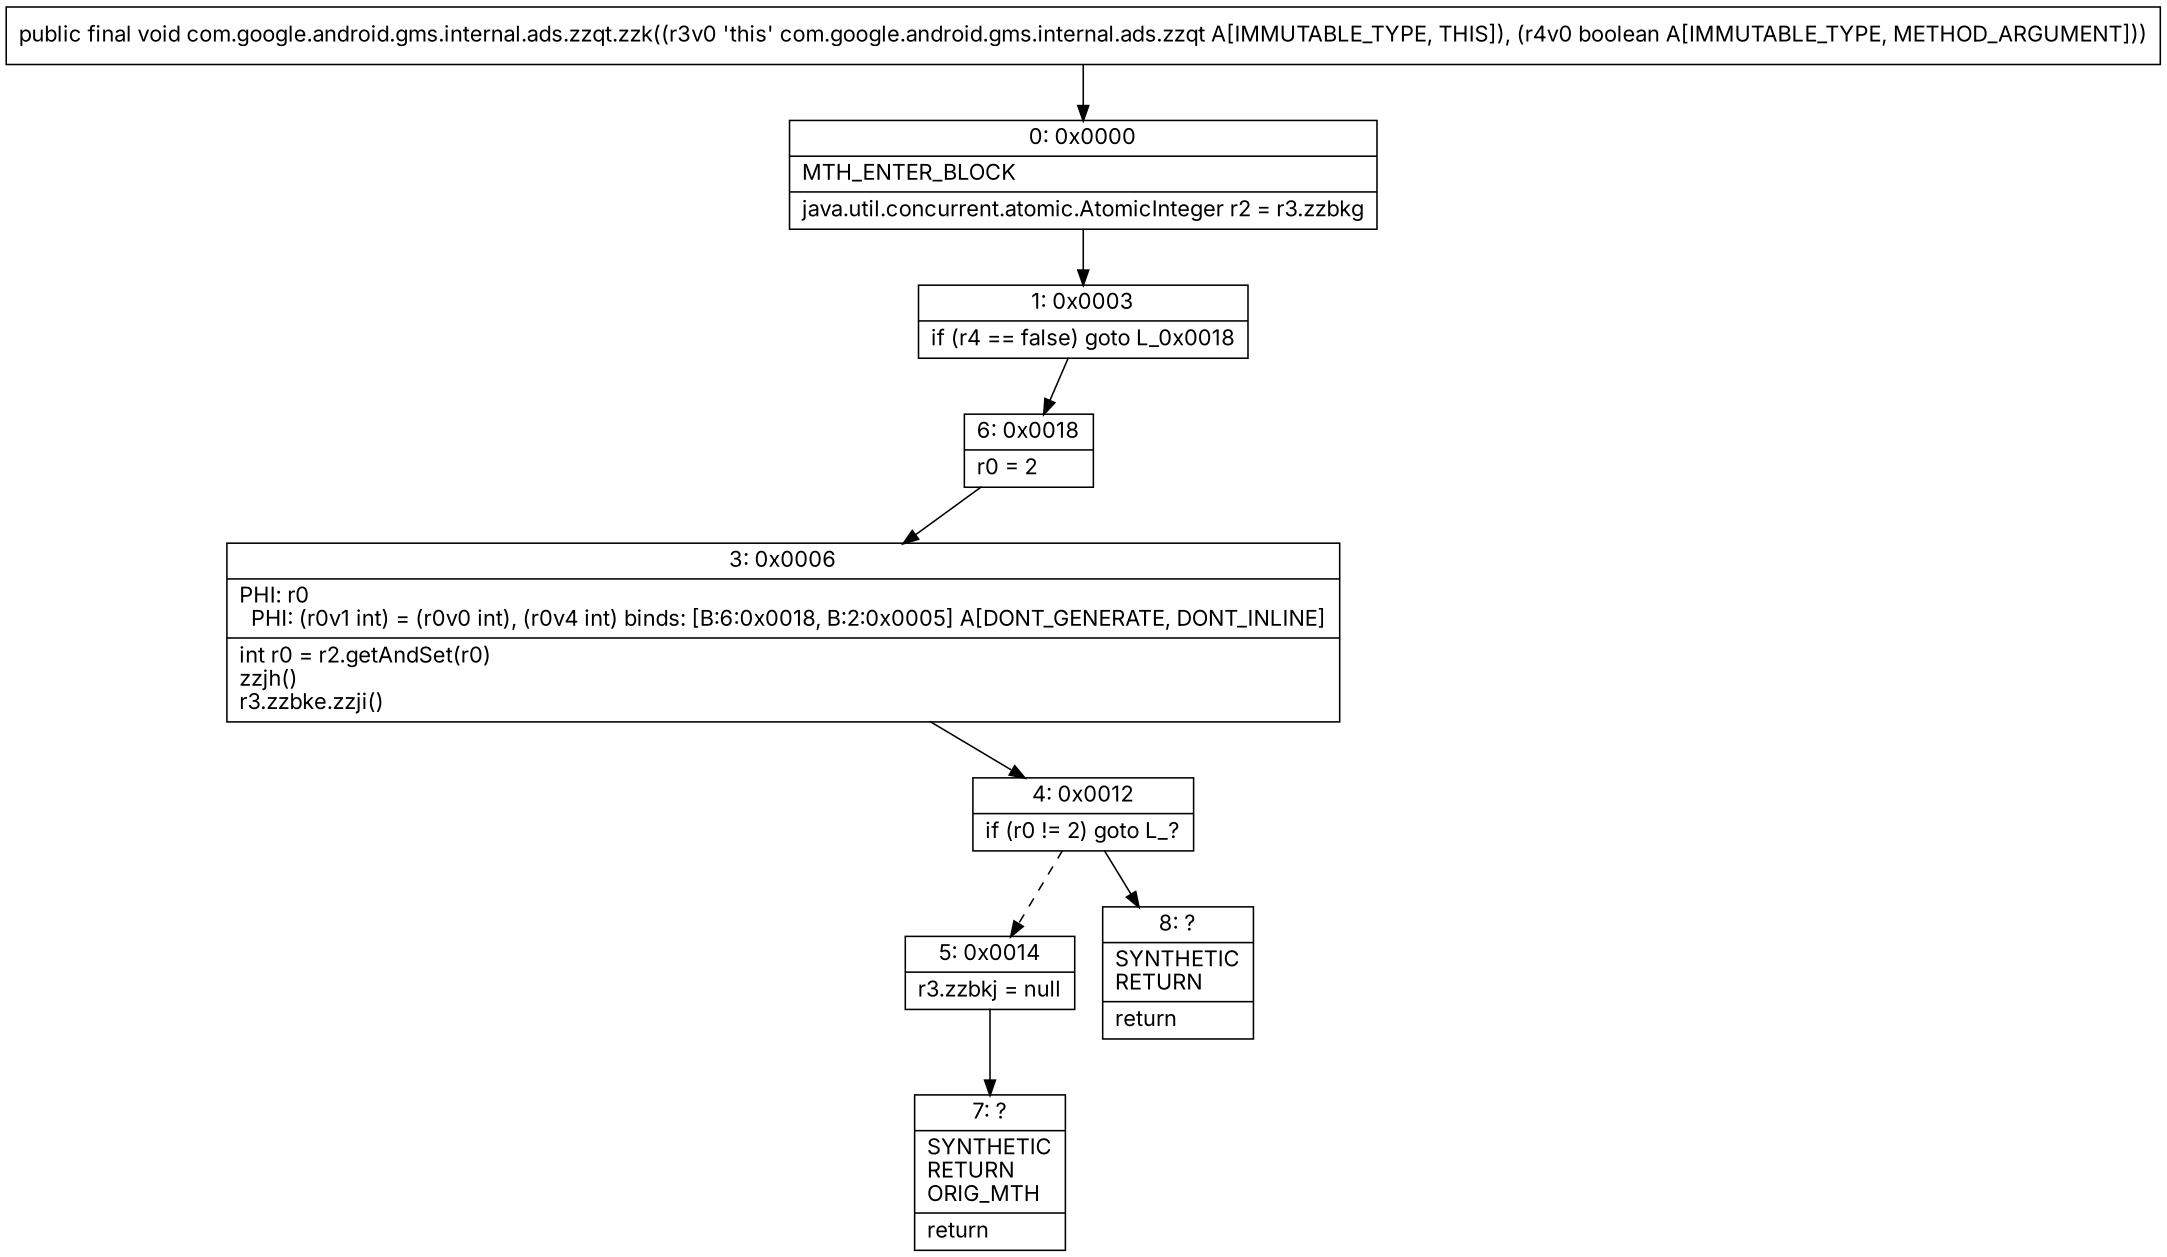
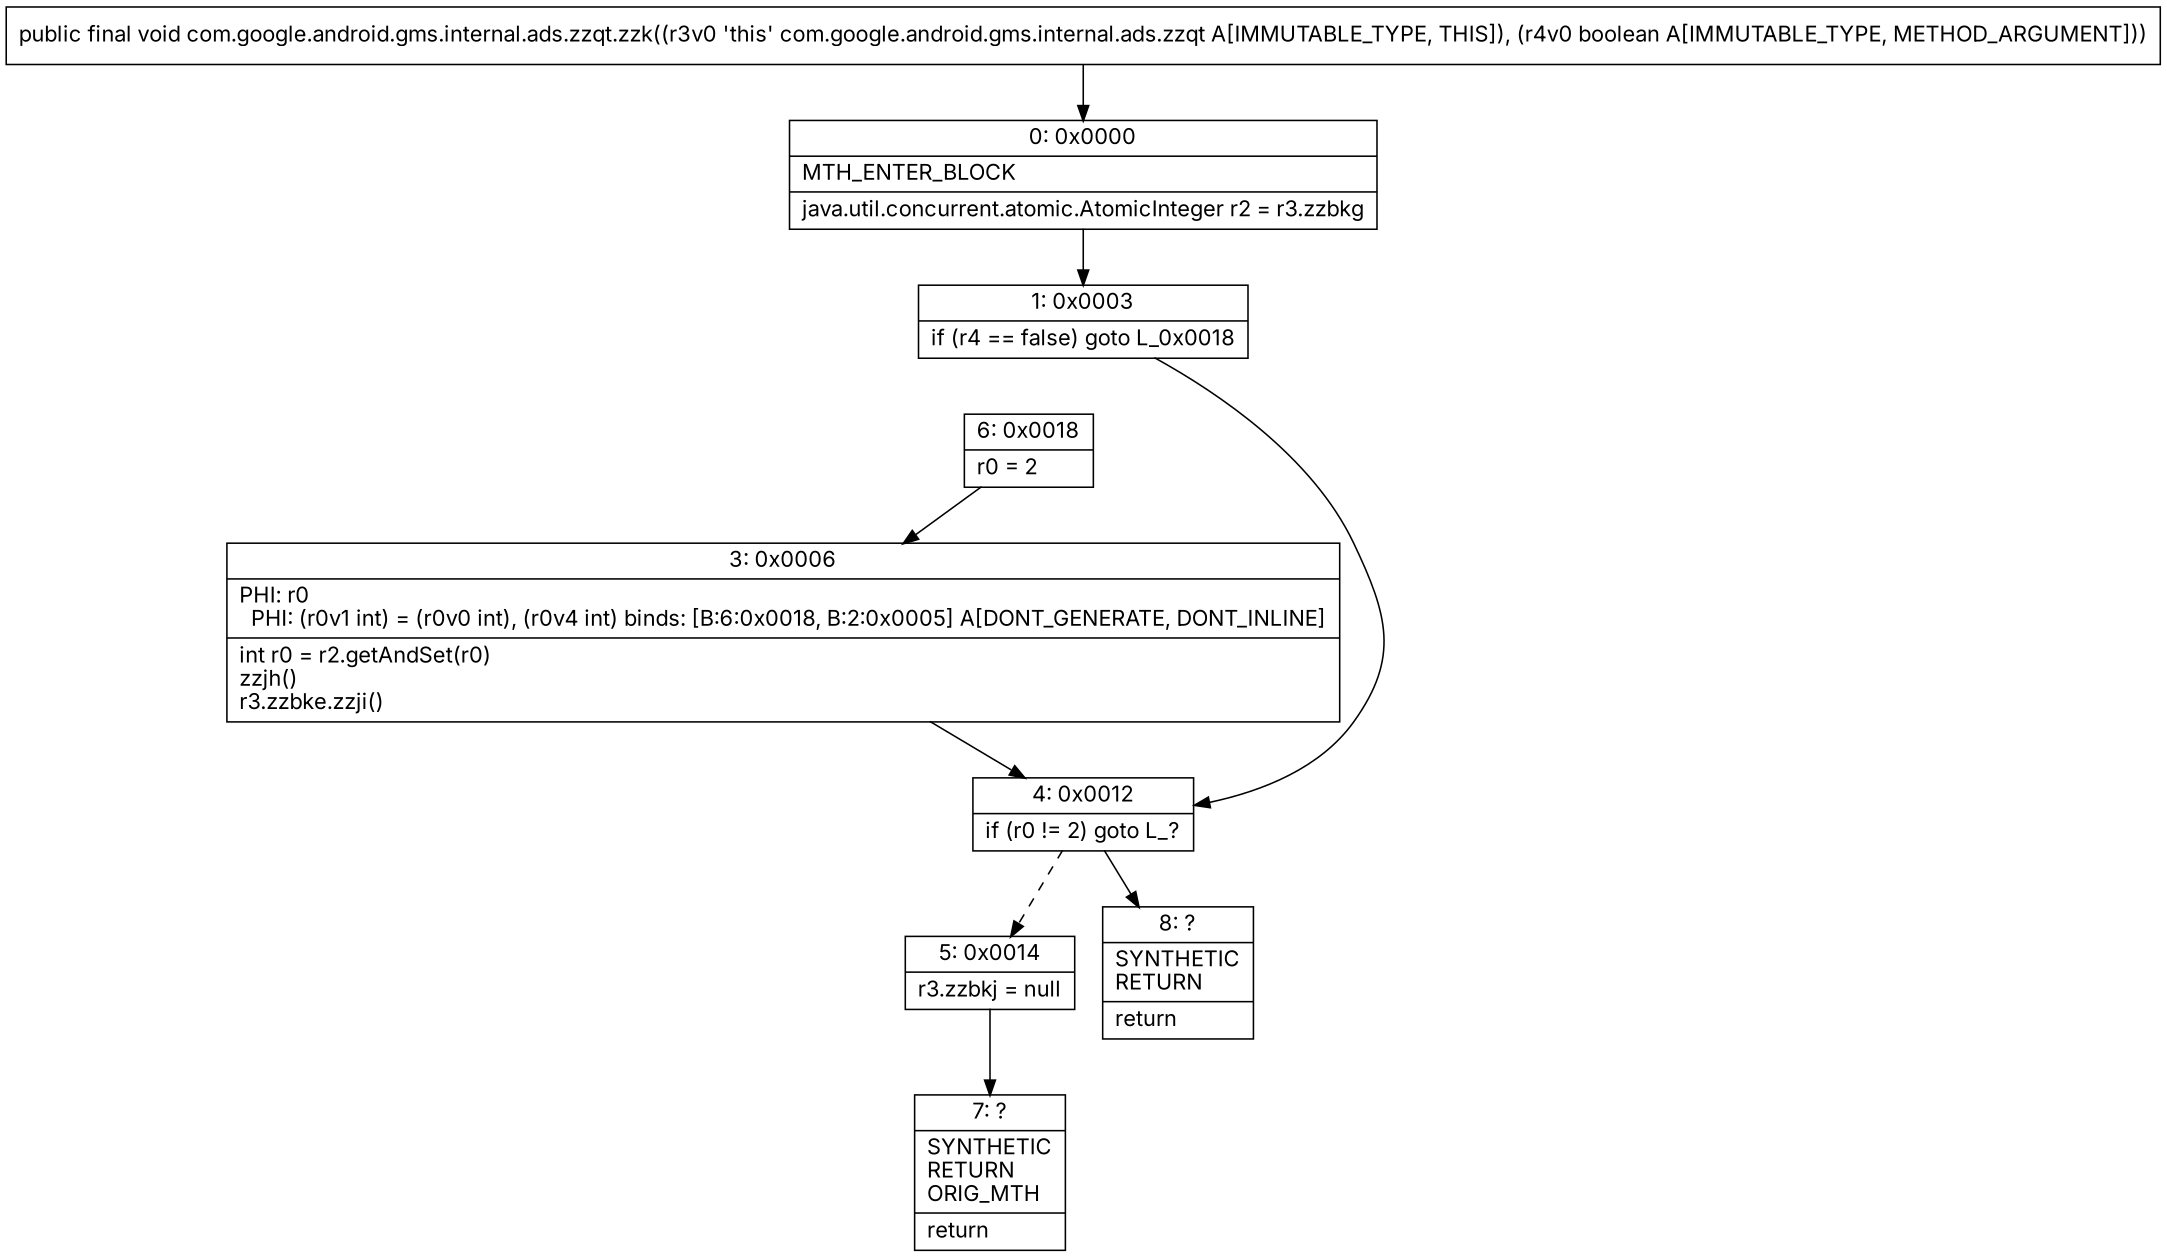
edge "1: 0x0003" -> "6: 0x0018": now "1: 0x0003" -> "4: 0x0012"
